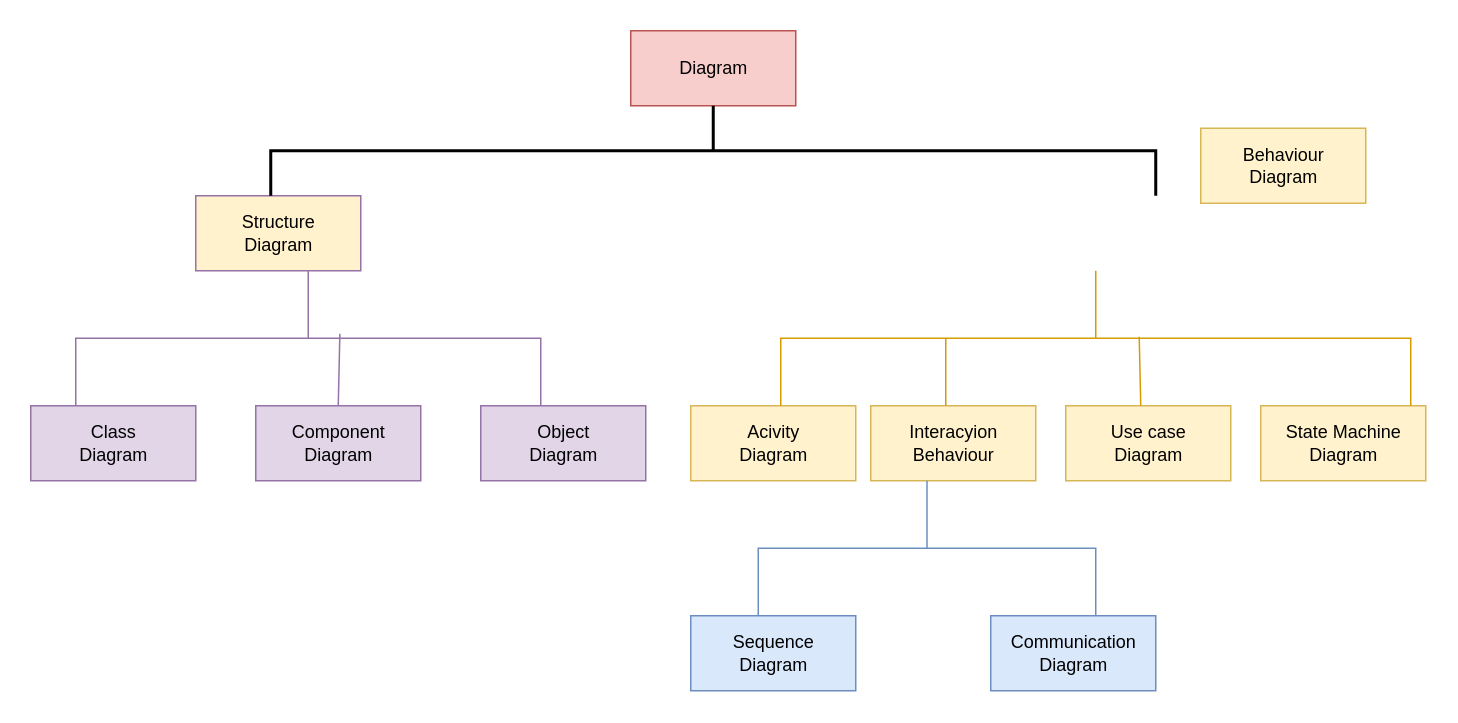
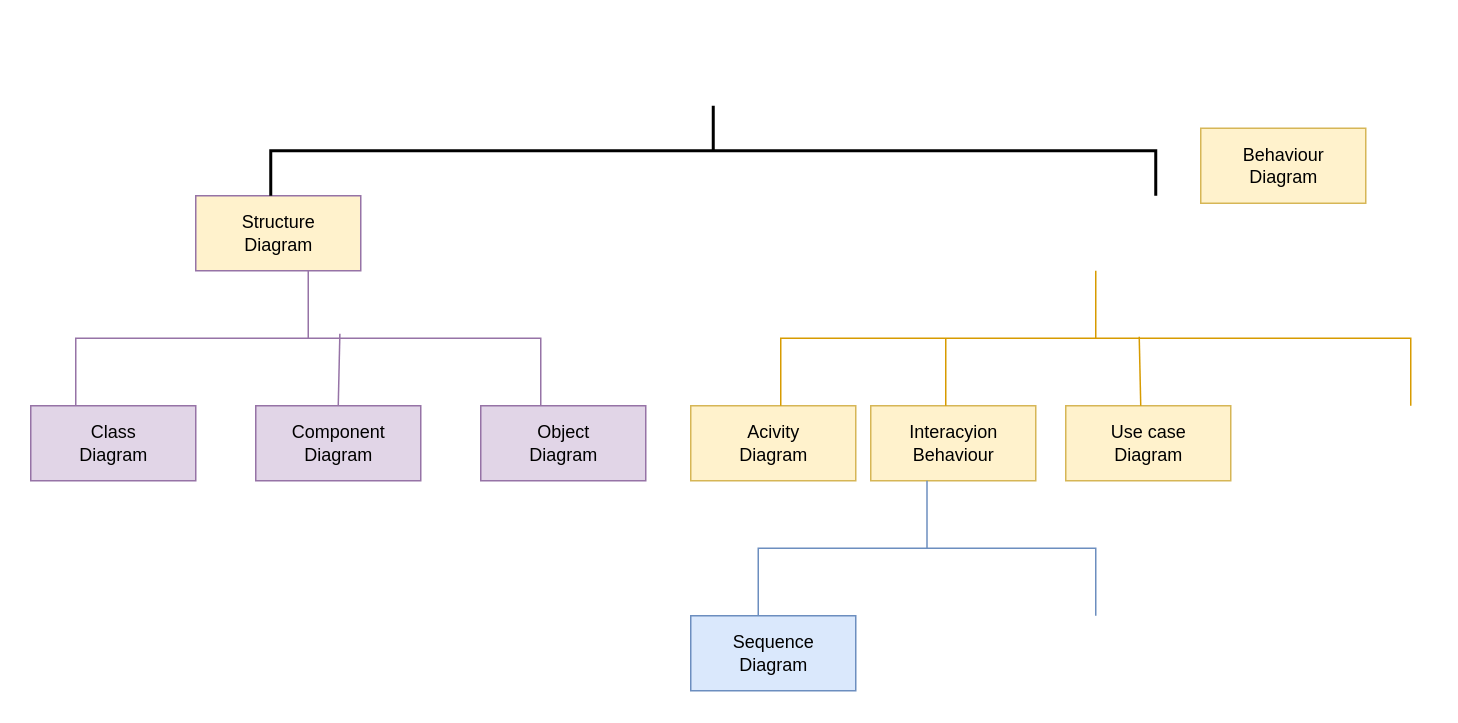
node "Diagram": removed
node "State Machine Diagram": removed
node "Communication Diagram": removed
